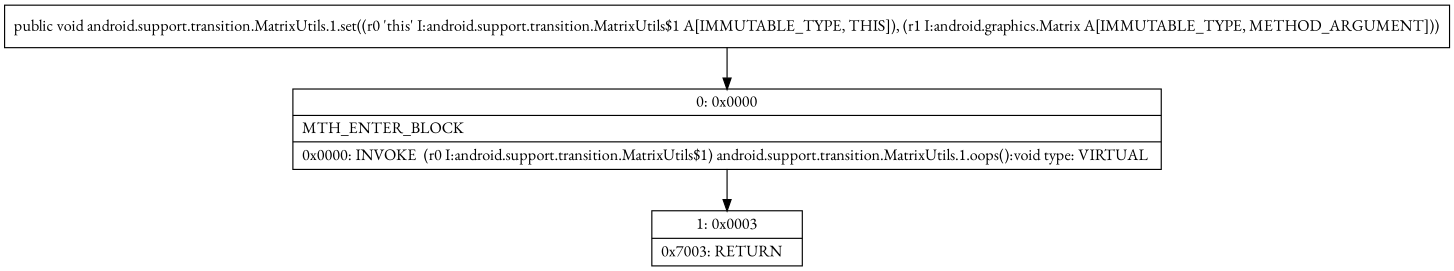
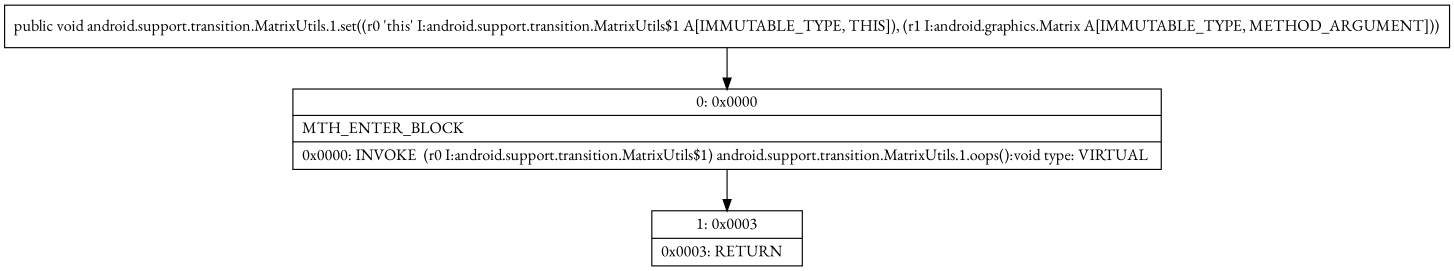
node "1: 0x0003": text "0x7003: RETURN" -> "0x0003: RETURN"
